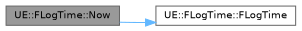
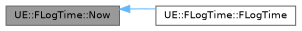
edge "UE::FLogTime::Now" -> "UE::FLogTime::FLogTime": reversed
